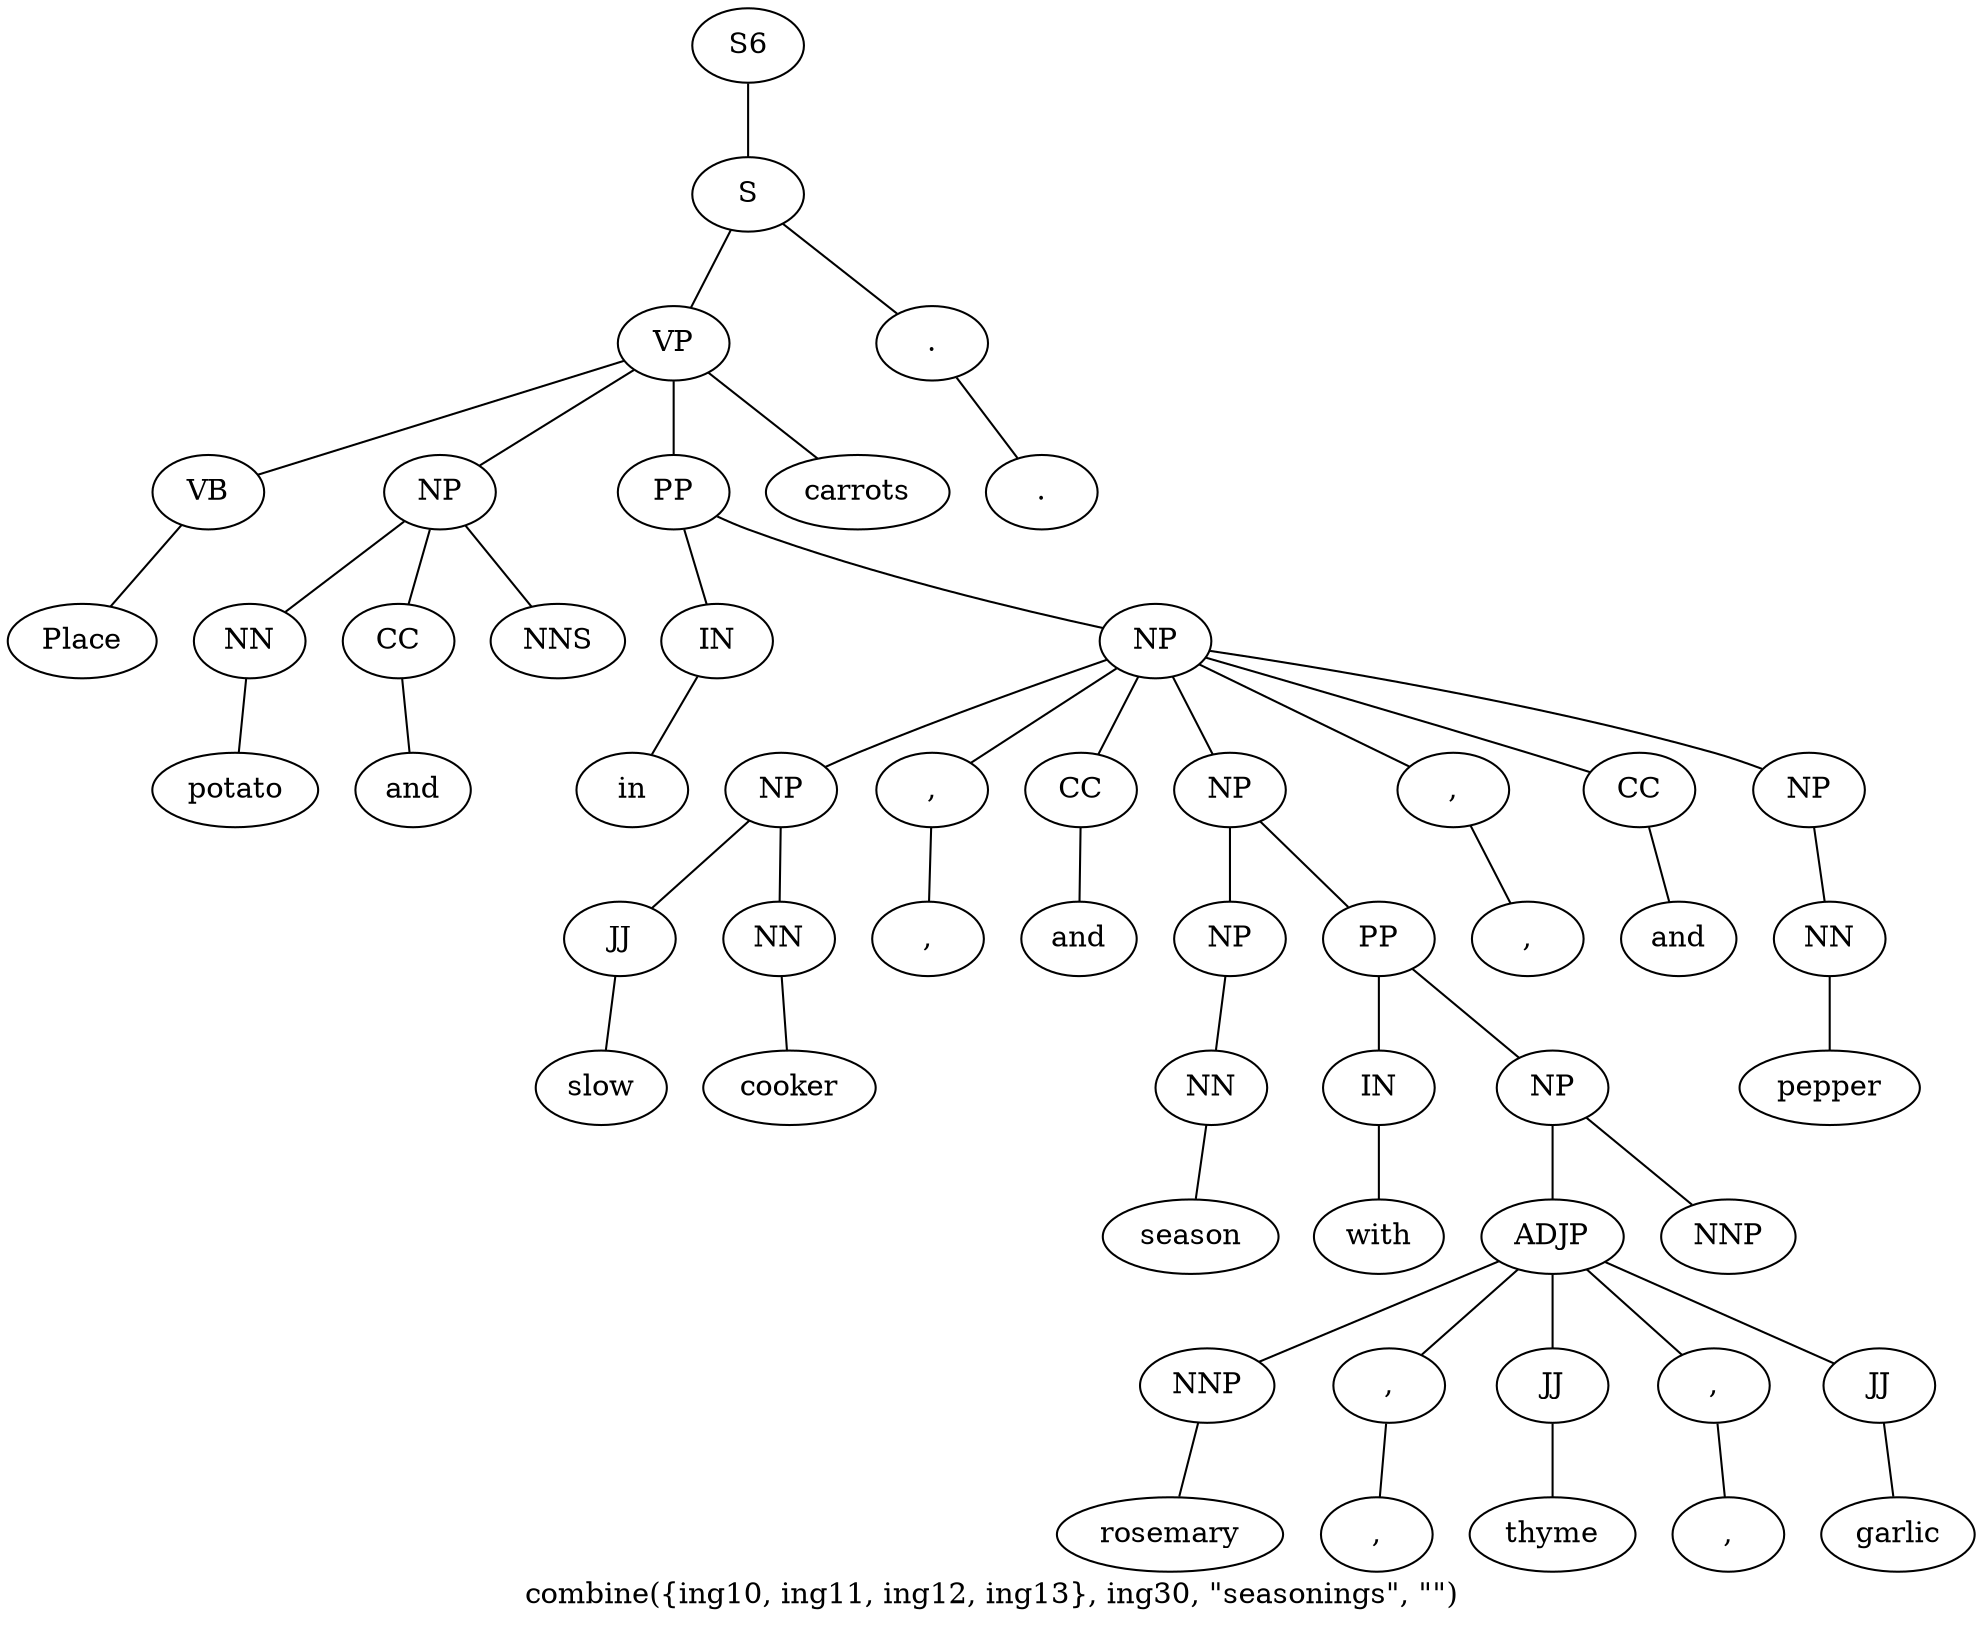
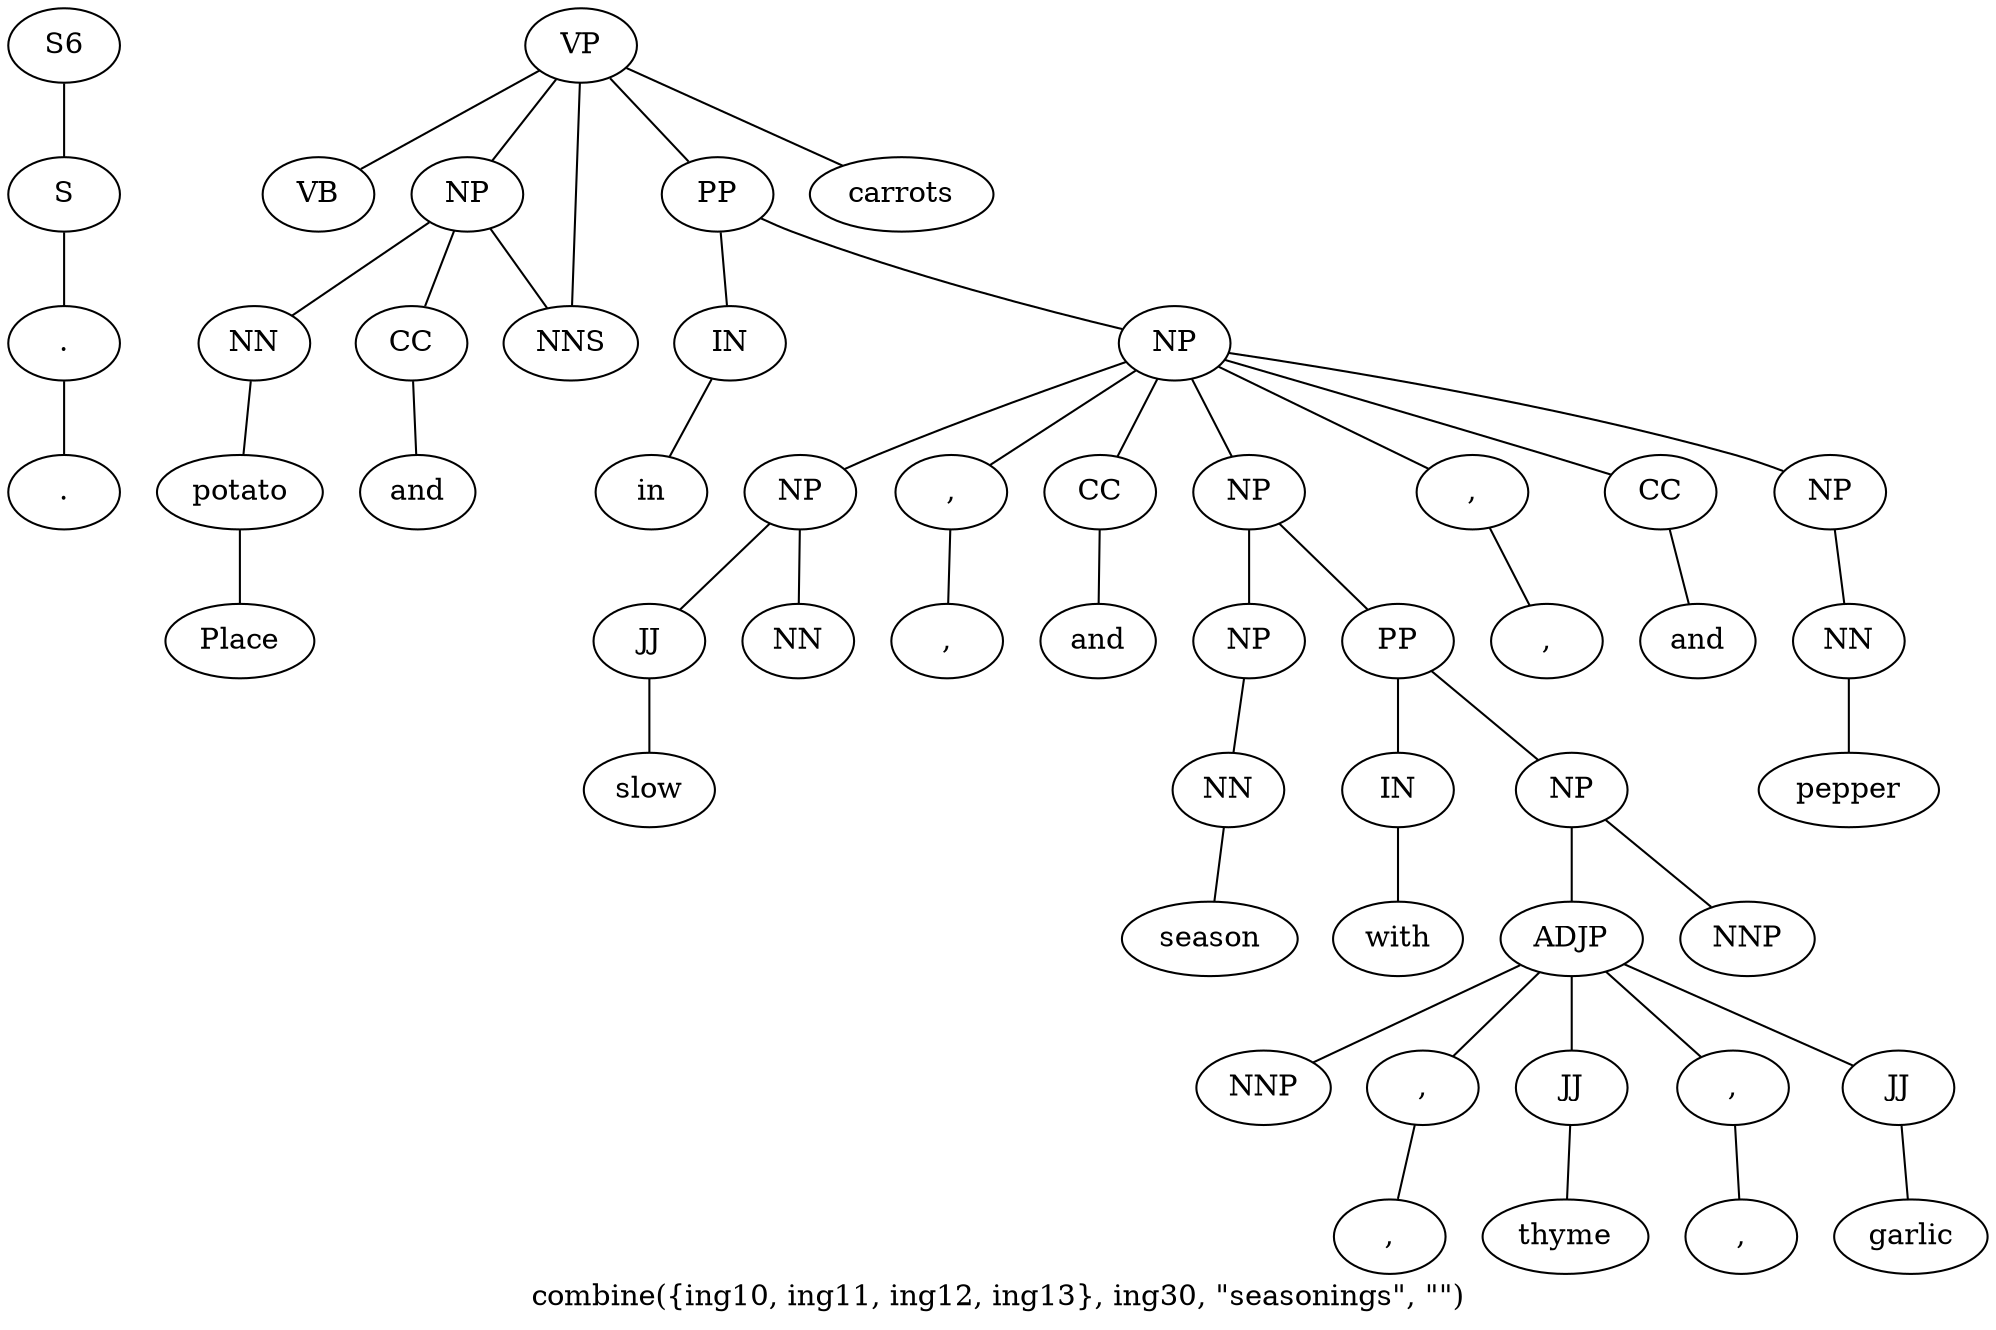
edge "S" -- "VP": now "NNS" -- "VP"
edge "VB" -- "Place": now "potato" -- "Place"
node "cooker": removed
node "rosemary": removed
